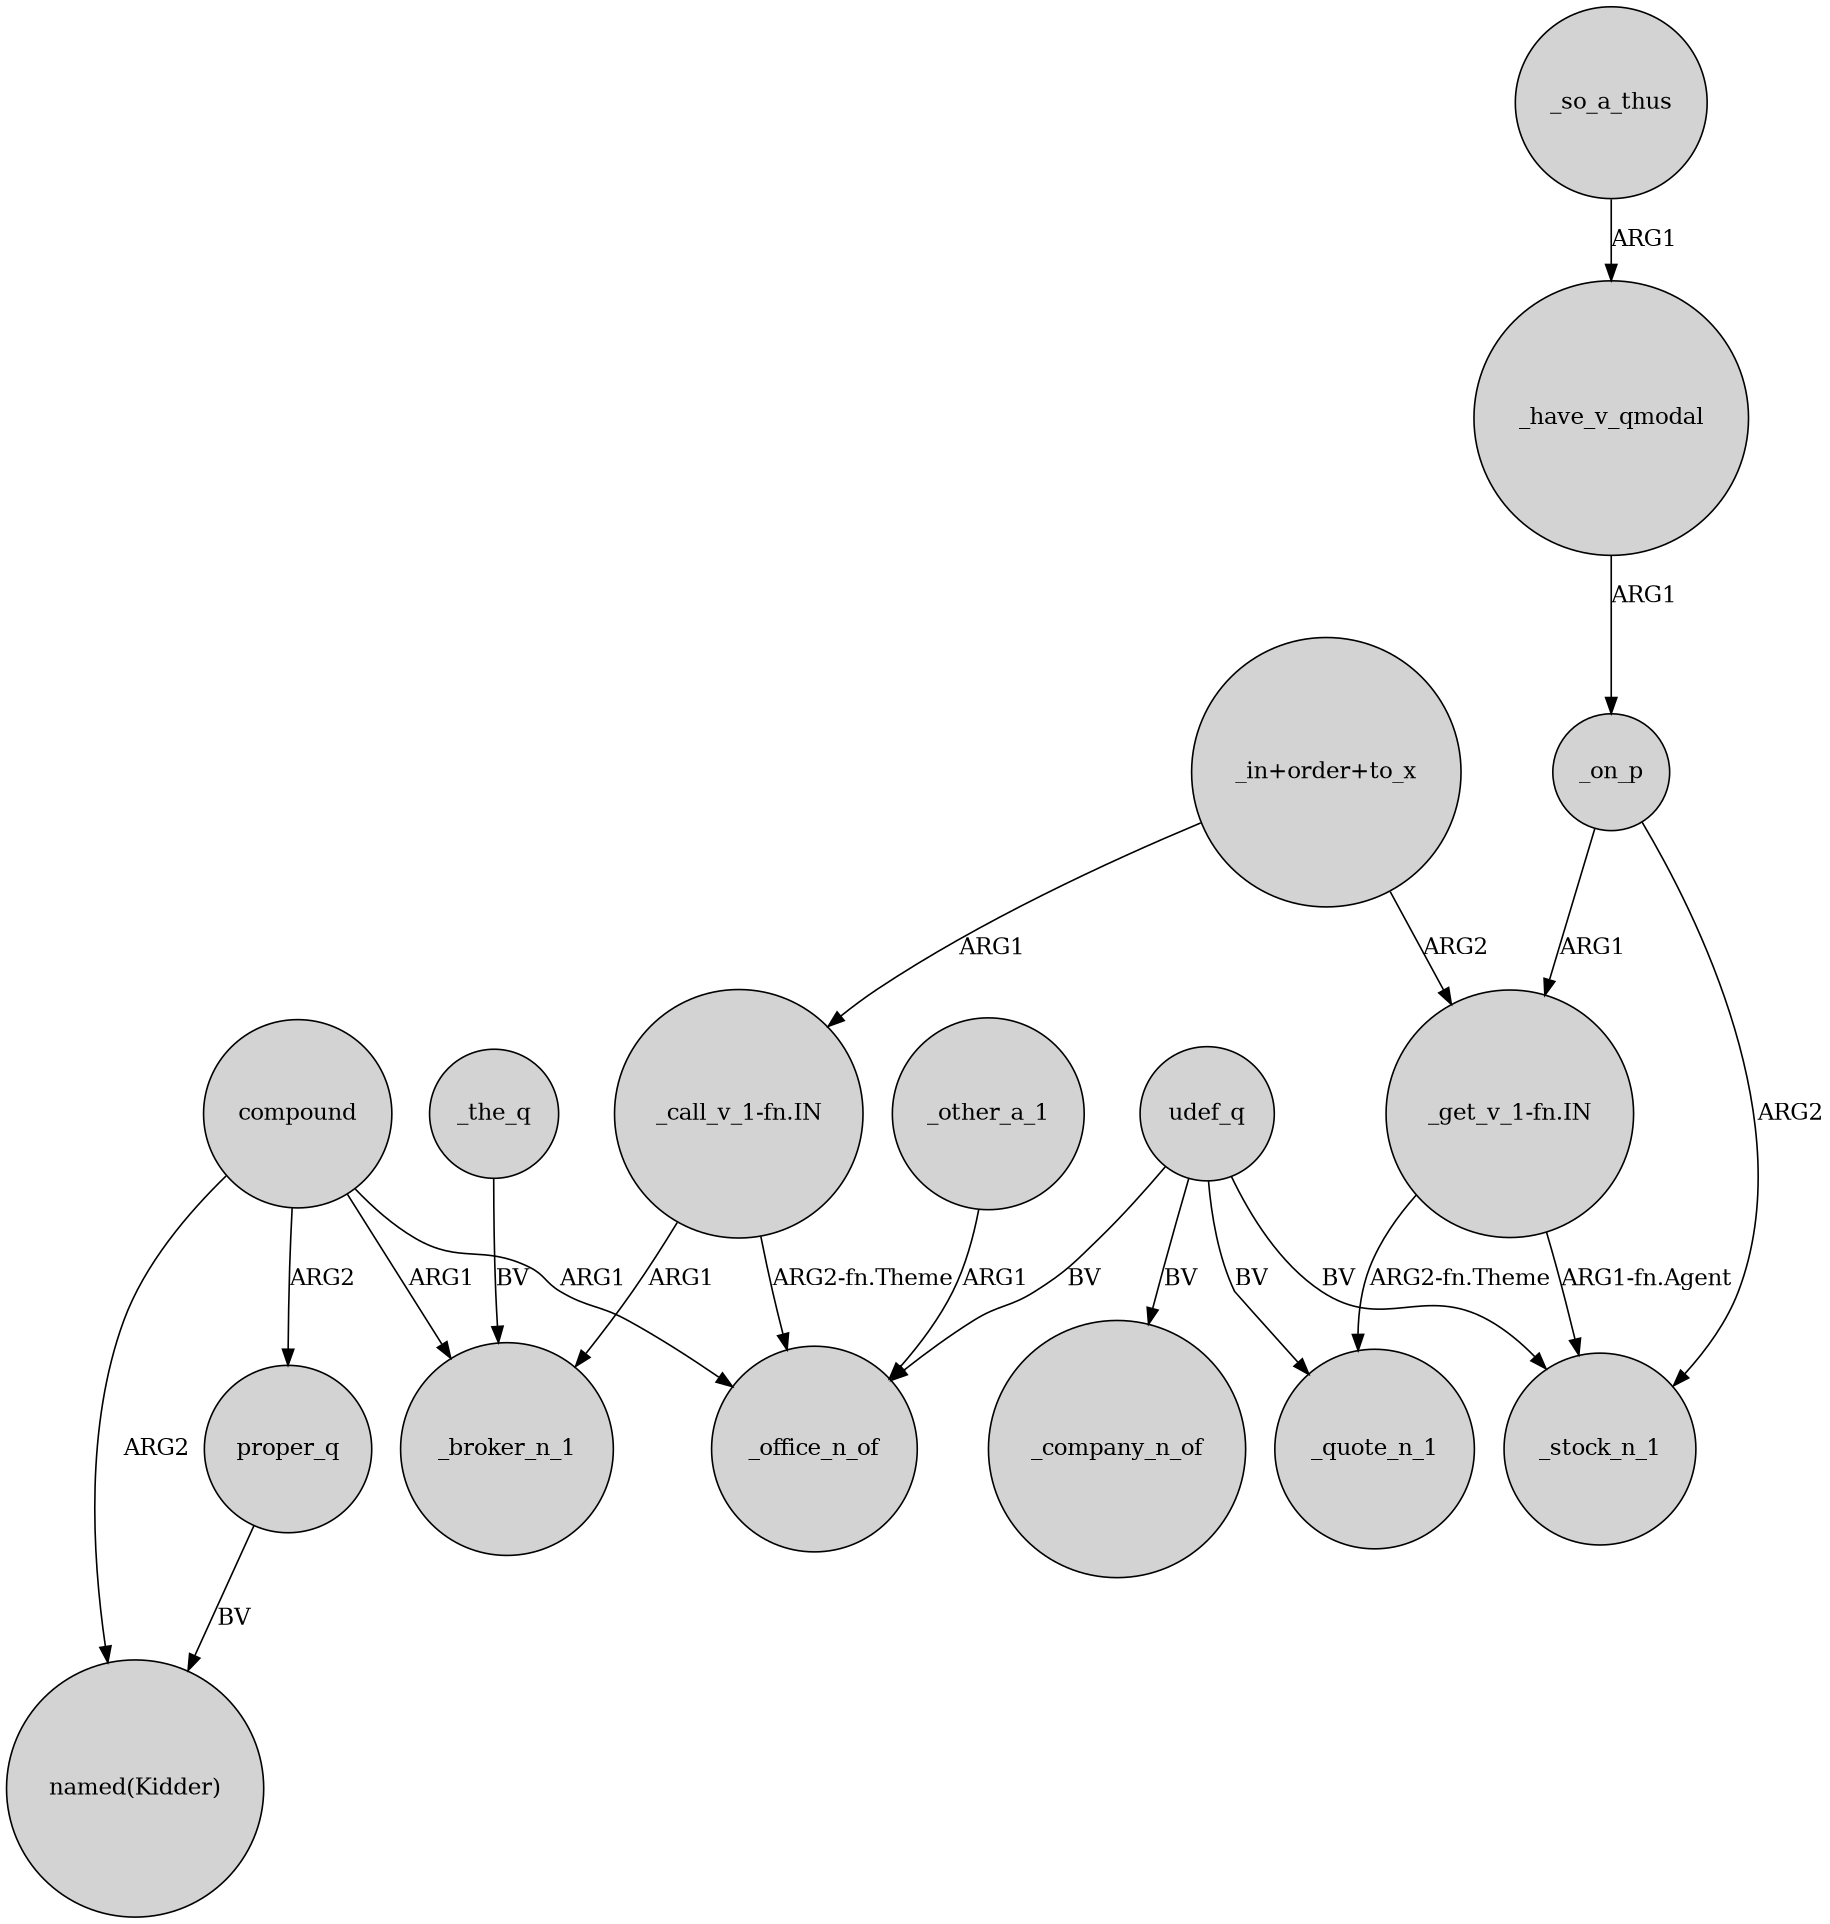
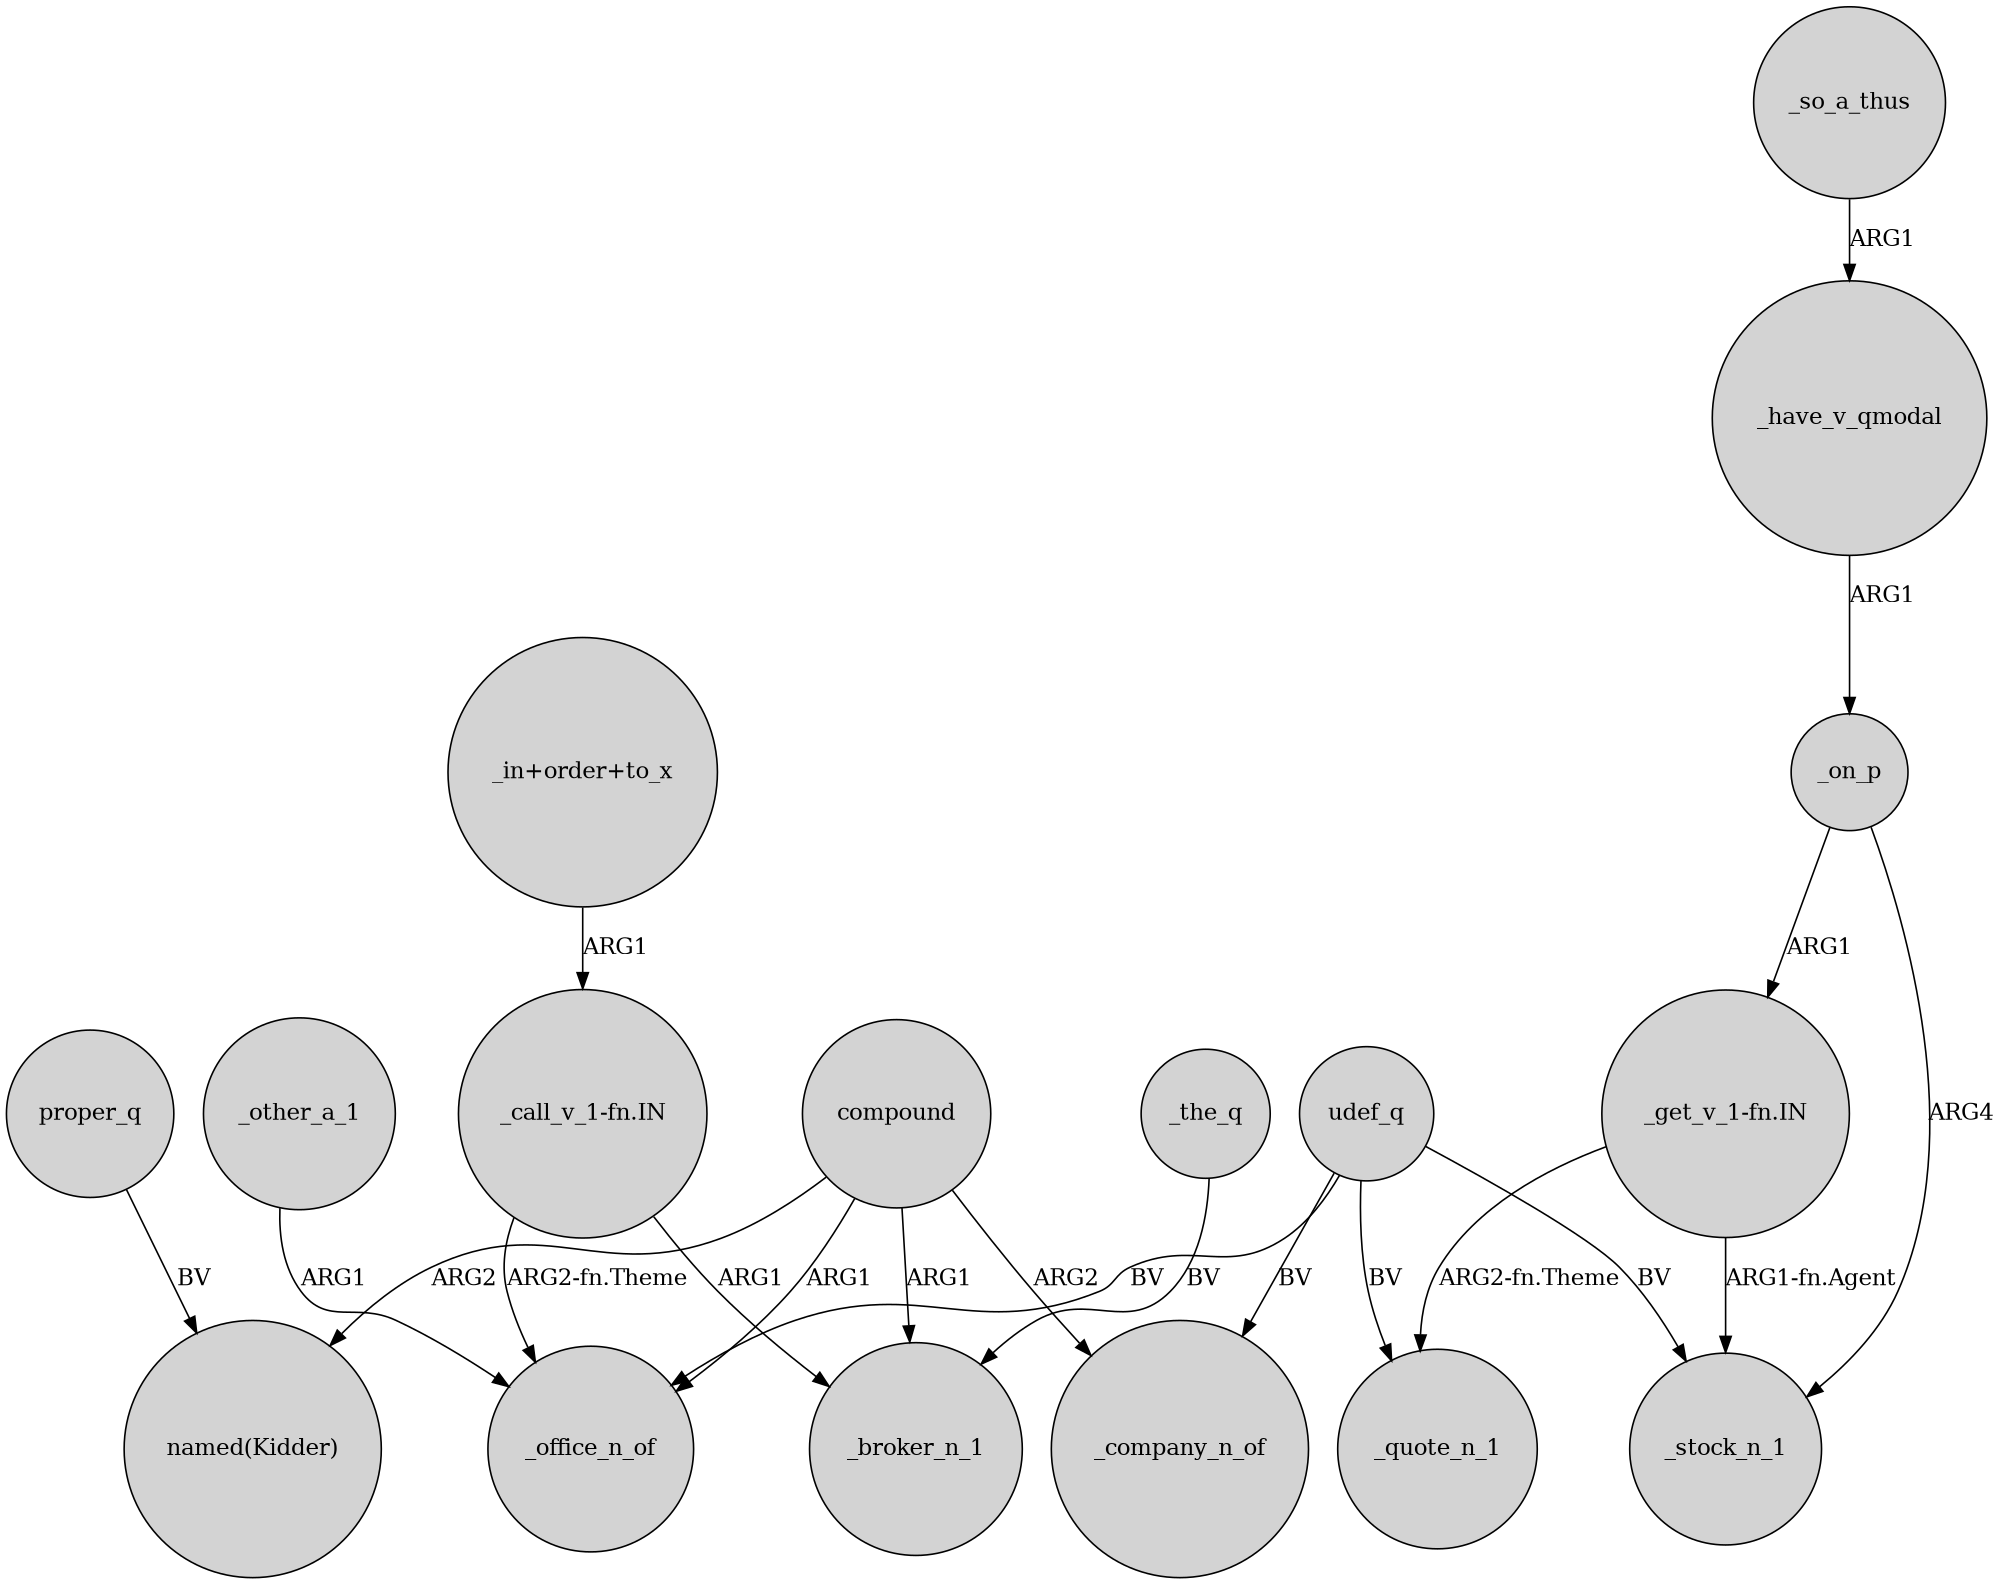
edge "_in+order+to_x" -> "_get_v_1-fn.IN": removed, label "ARG2"
edge "_on_p" -> "_stock_n_1": label "ARG2" -> "ARG4"
edge "compound" -> "proper_q": now "compound" -> "_company_n_of"
